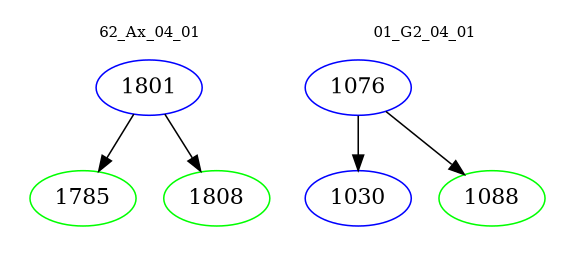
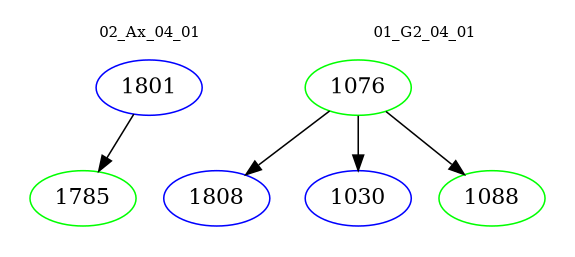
cluster "62_Ax_04_01": label "62_Ax_04_01" -> "02_Ax_04_01"
node "1076": color blue -> green
edge "1801" -> "1808": now "1076" -> "1808"
node "1808": color green -> blue
